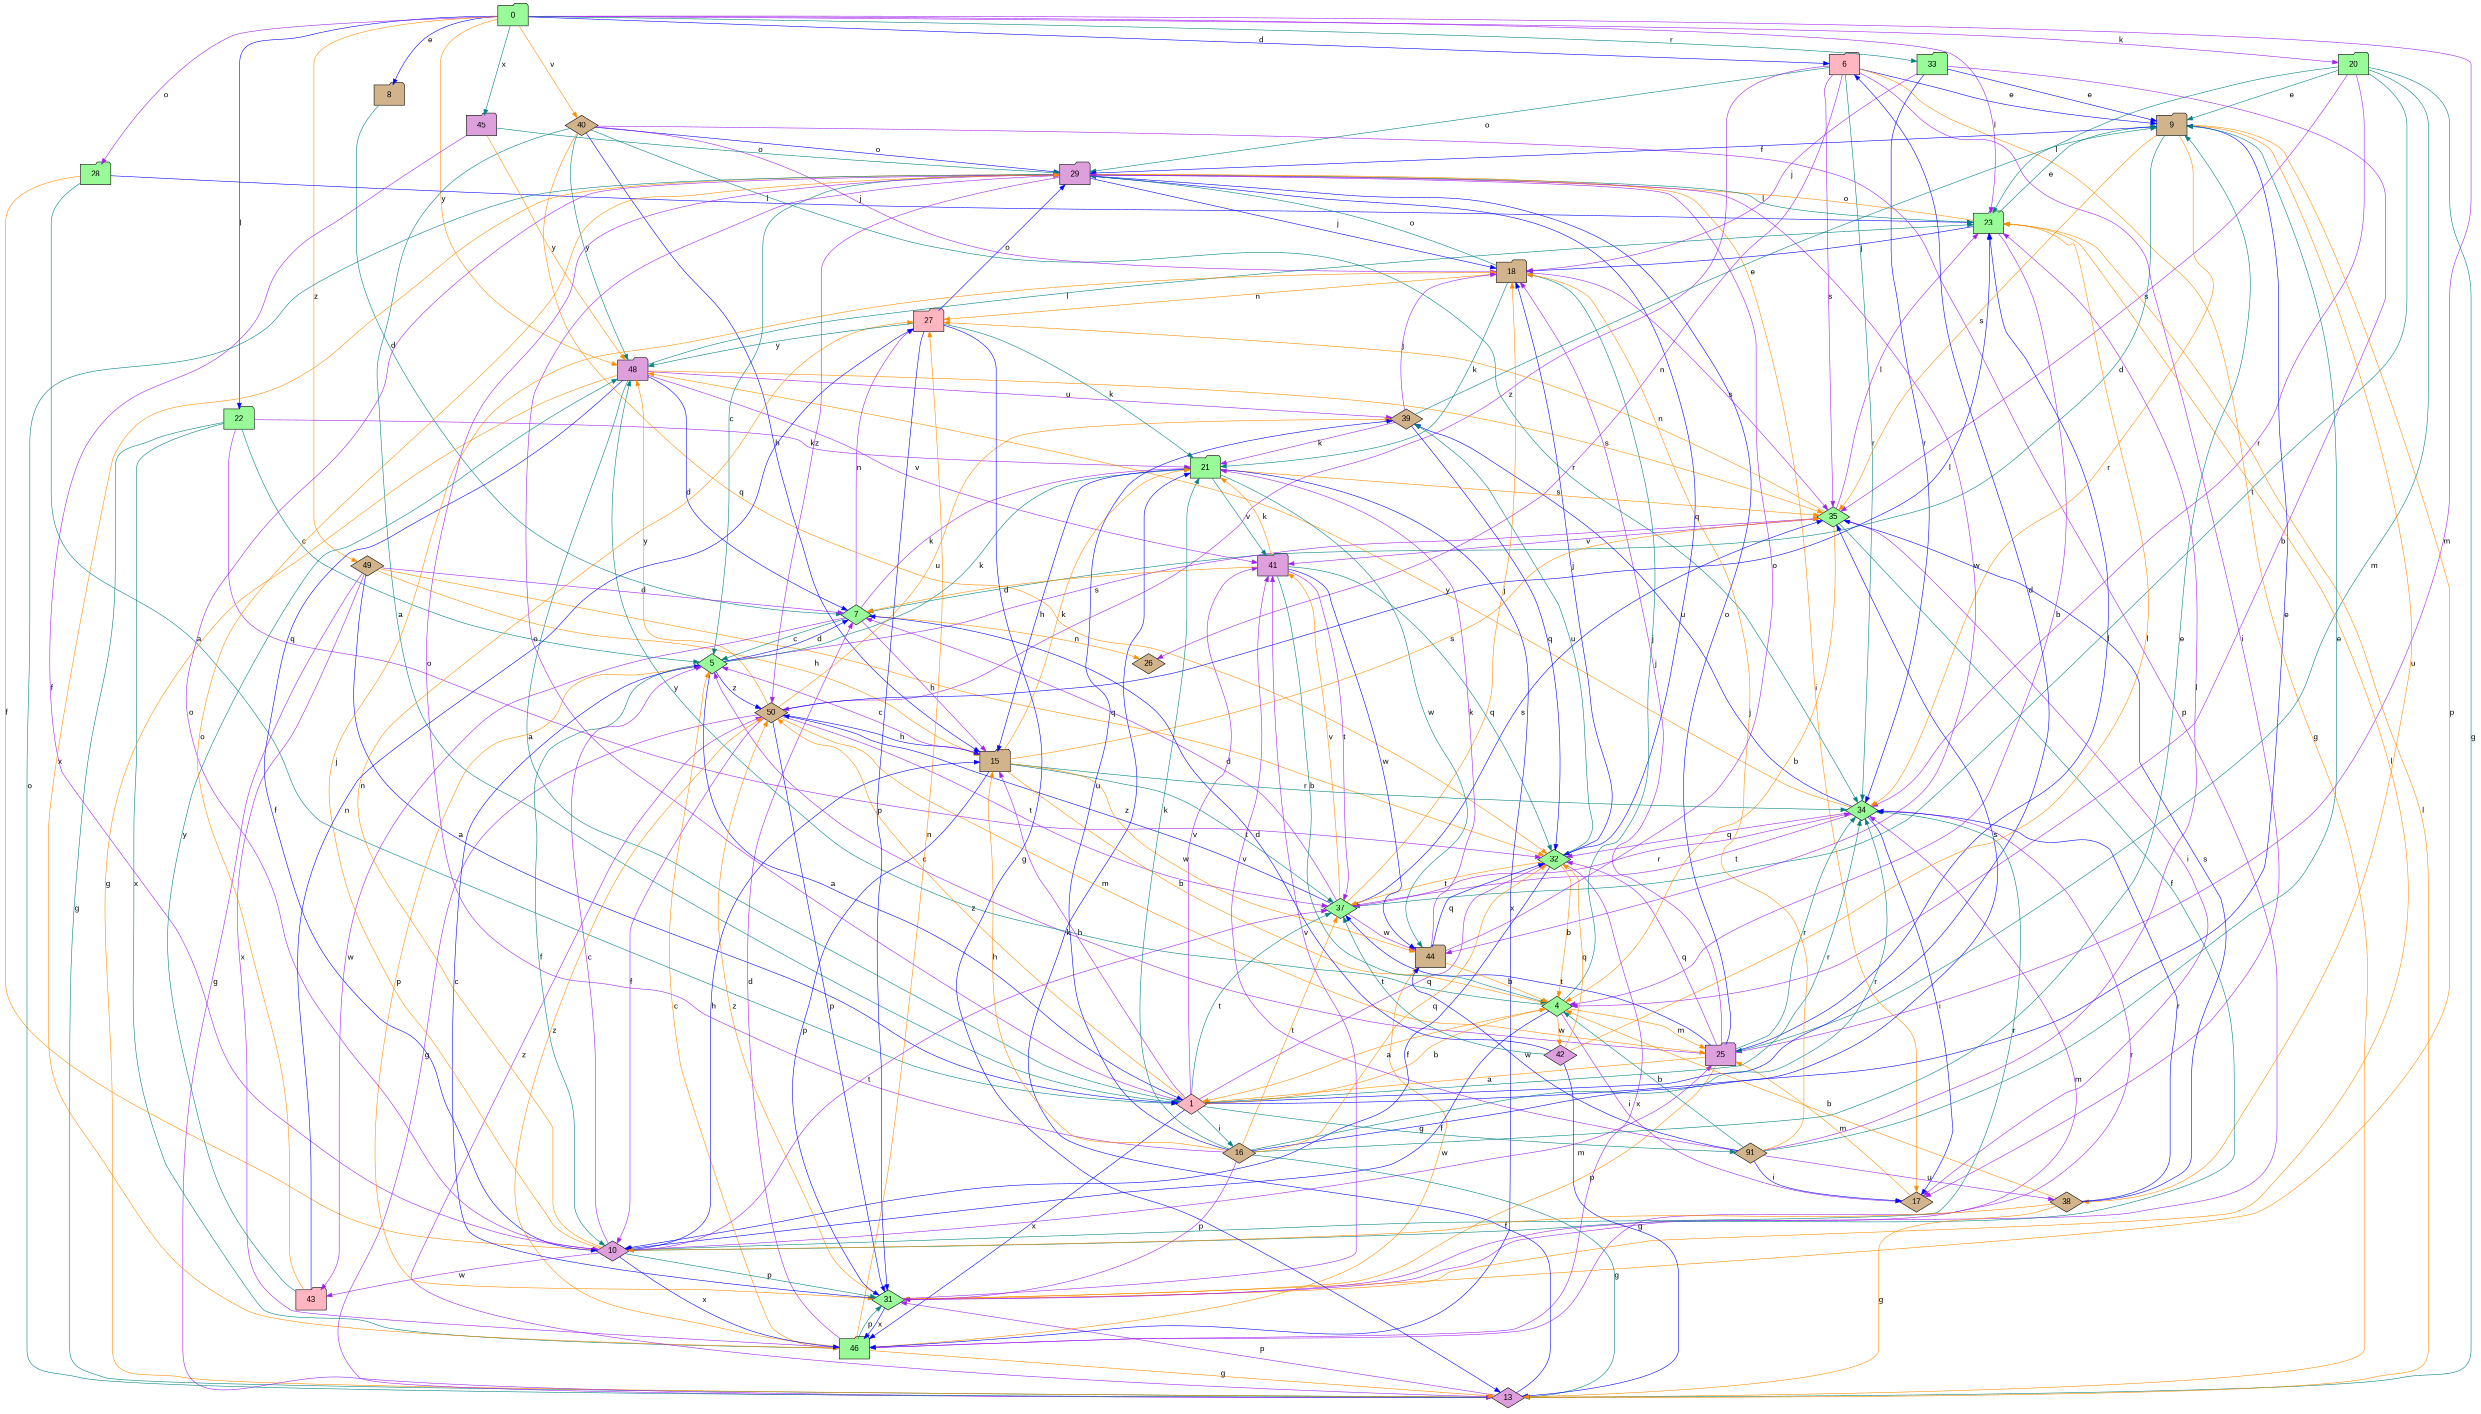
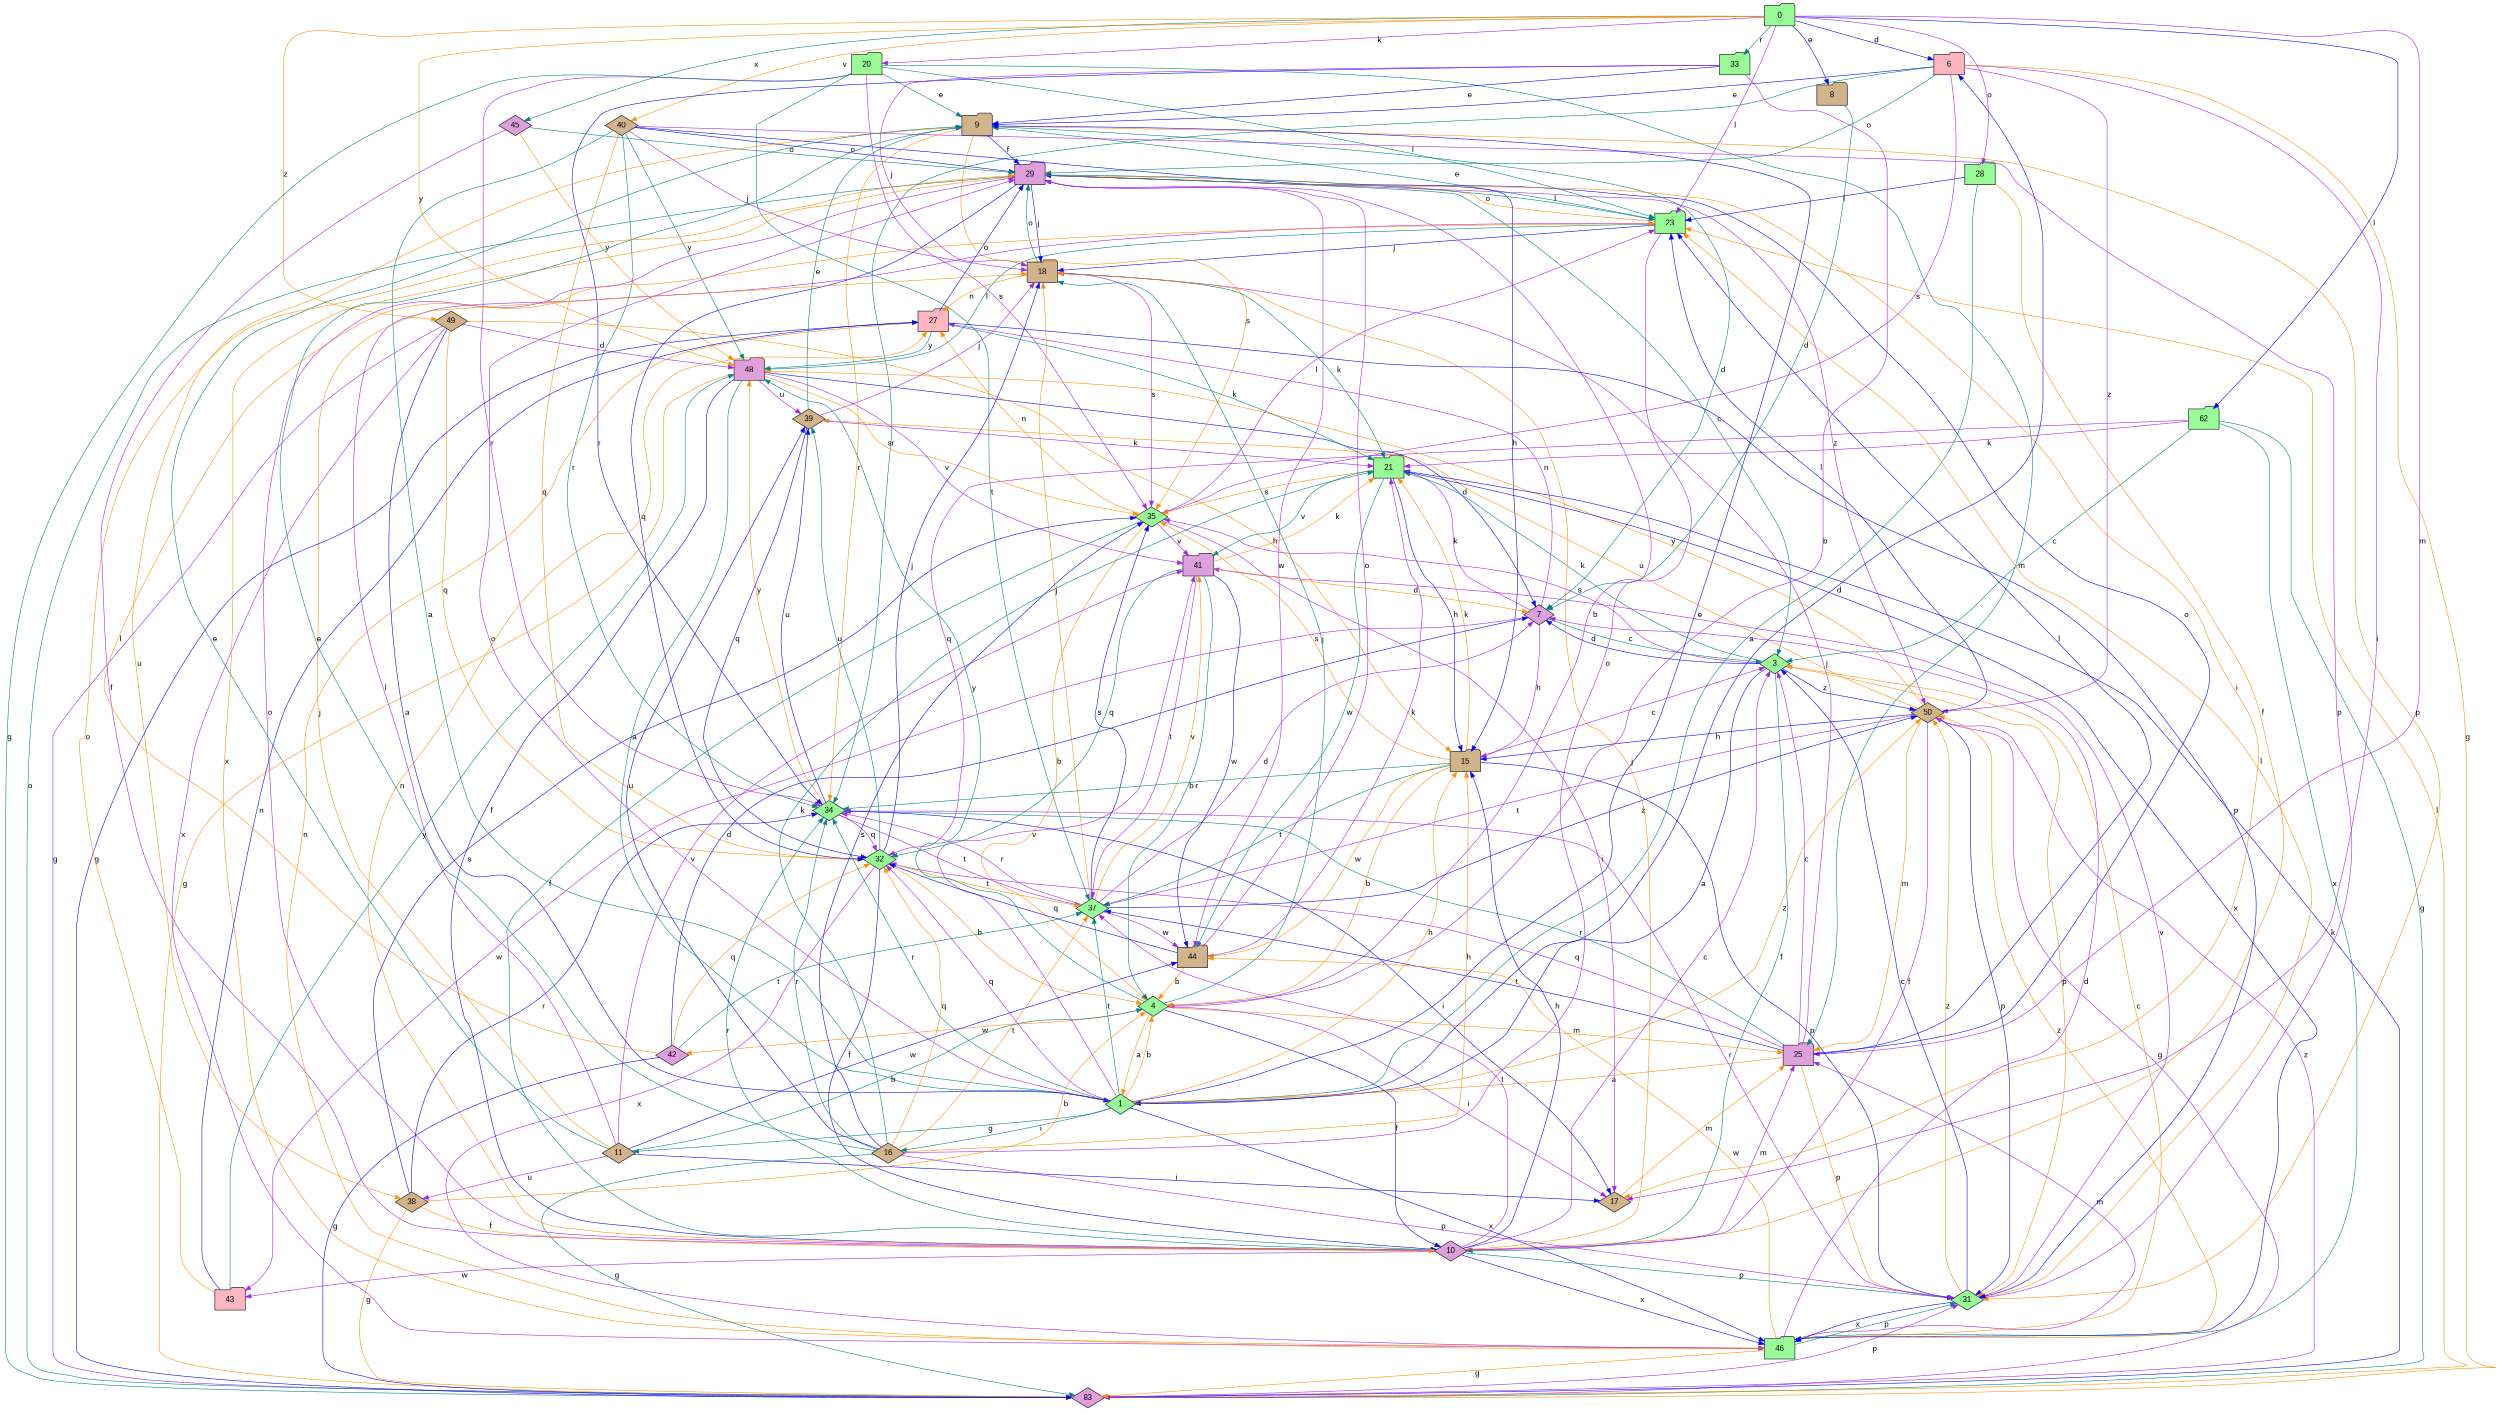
node "45": shape folder -> diamond
node "22": label "22" -> "62"
edge "49" -> "7": now "49" -> "48"
node "7": fillcolor palegreen -> plum
node "5": label "5" -> "3"
node "26": removed
edge "1" -> "15": color purple -> darkorange
node "1": fillcolor lightpink -> palegreen
node "91": label "91" -> "11"
edge "46" -> "34": now "46" -> "25"
node "13": label "13" -> "83"
